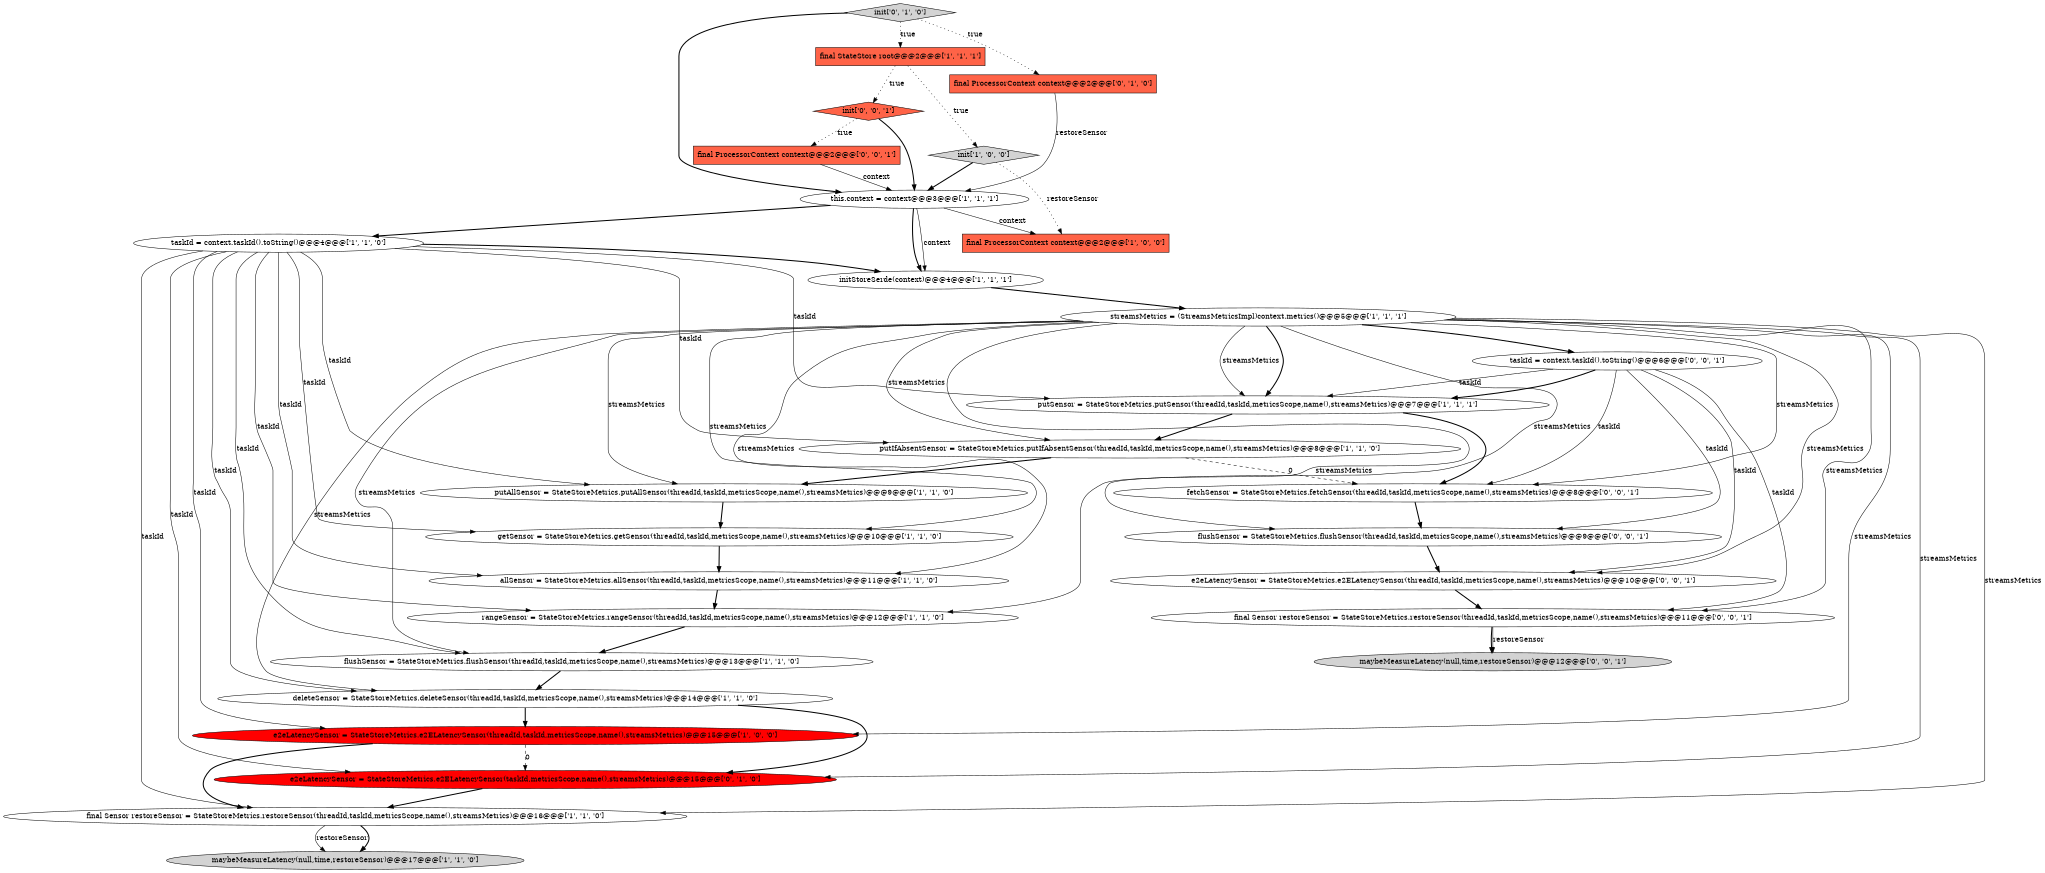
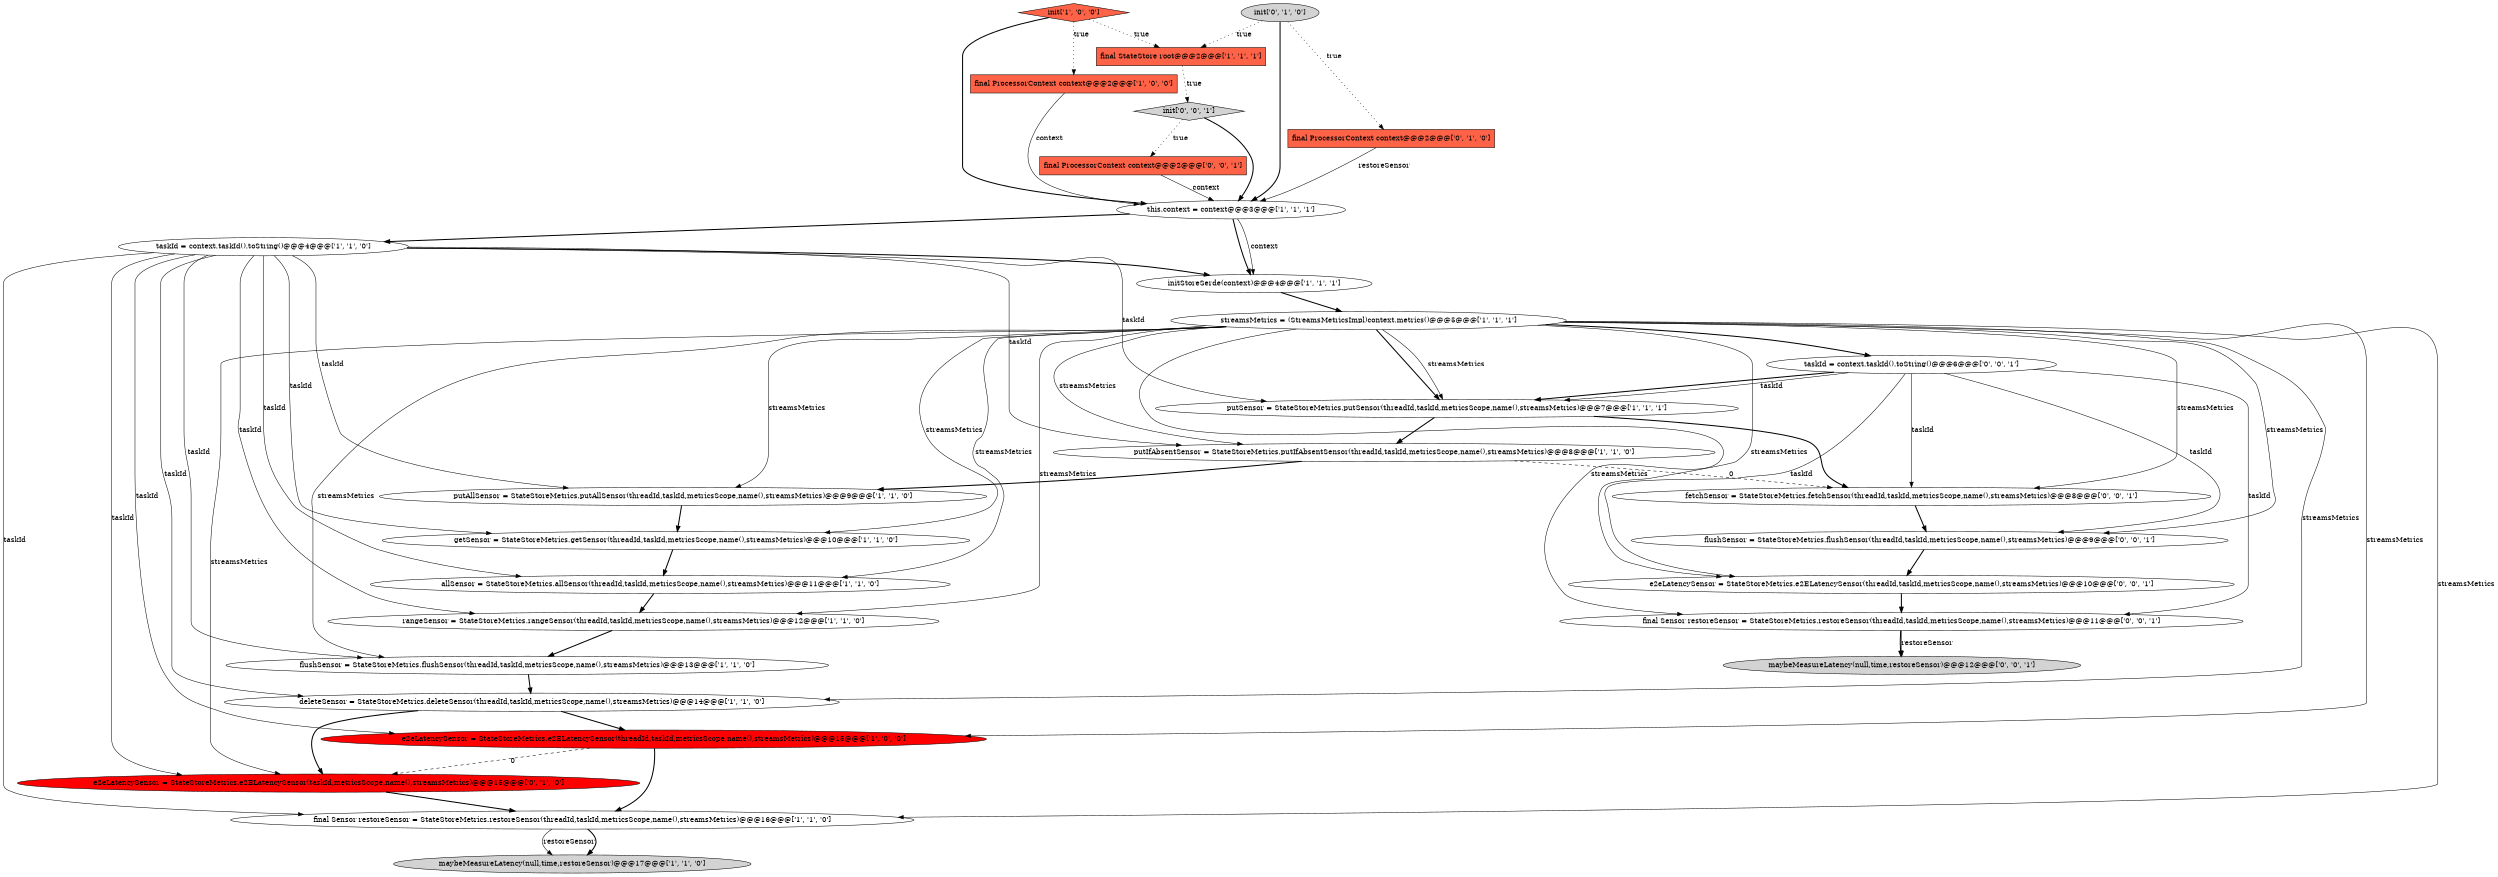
node "init['0', '1', '0']": shape diamond -> ellipse
edge "final StateStore root@@@2@@@['1', '1', '1']" -> "init['1', '0', '0']": reversed
node "init['0', '0', '1']": fillcolor tomato -> lightgray
node "init['1', '0', '0']": fillcolor lightgray -> tomato
edge "init['1', '0', '0']" -> "final ProcessorContext context@@@2@@@['1', '0', '0']": label "restoreSensor" -> "true"
edge "this.context = context@@@3@@@['1', '1', '1']" -> "final ProcessorContext context@@@2@@@['1', '0', '0']": reversed
